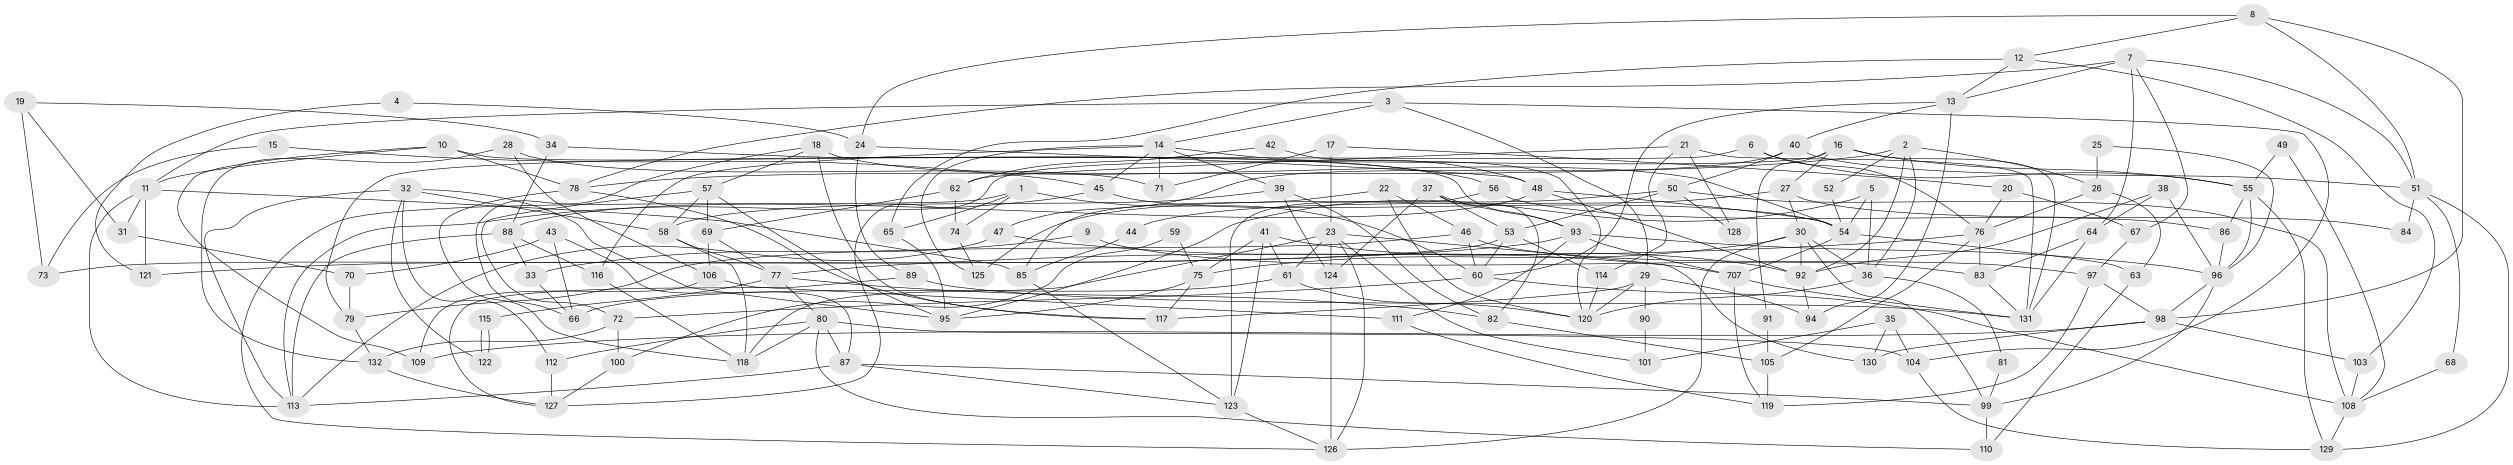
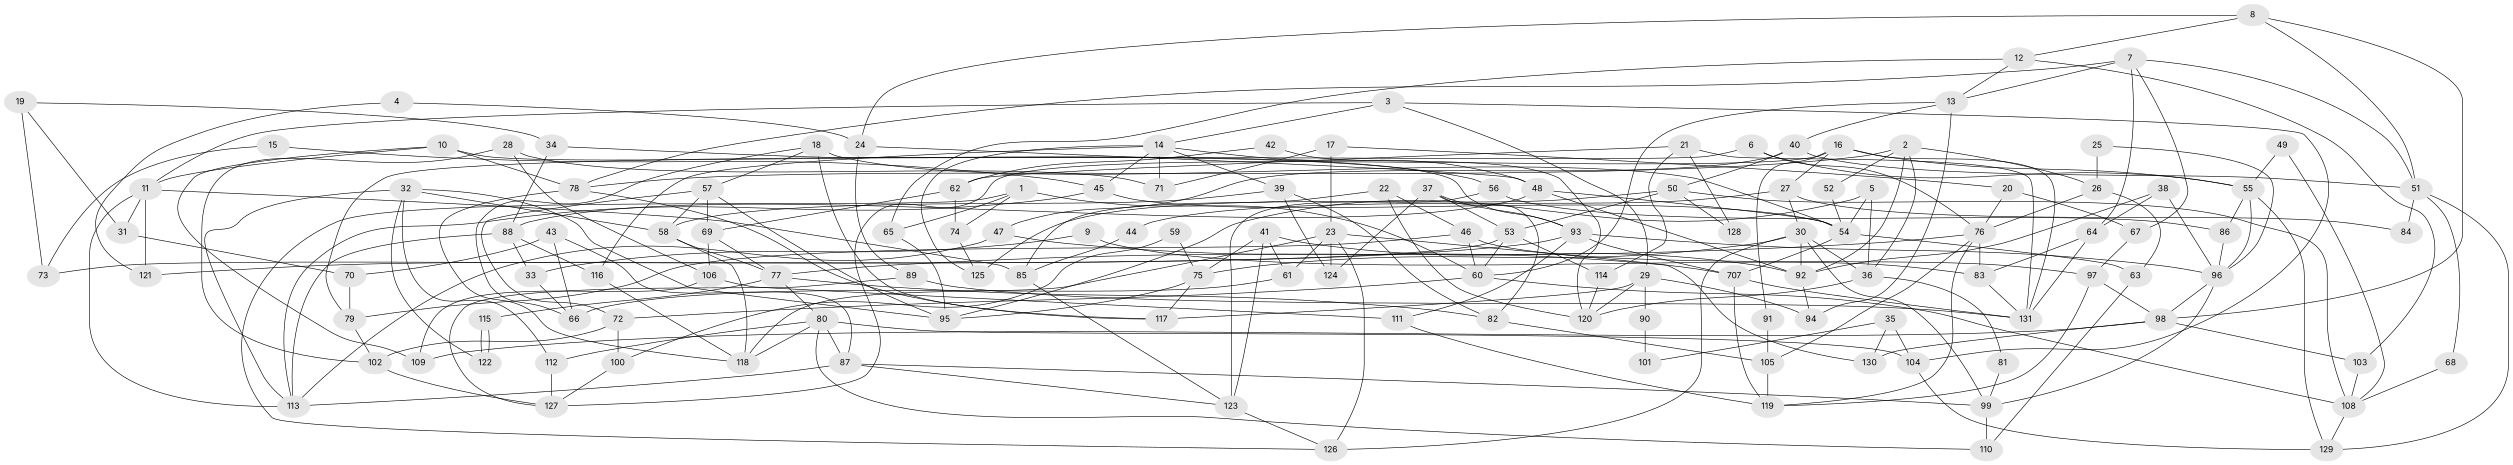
edge "61" -- "120": removed
edge "23" -- "101": removed
node "132": label "132" -> "102"
edge "124" -- "126": removed
edge "76" -- "119": added
